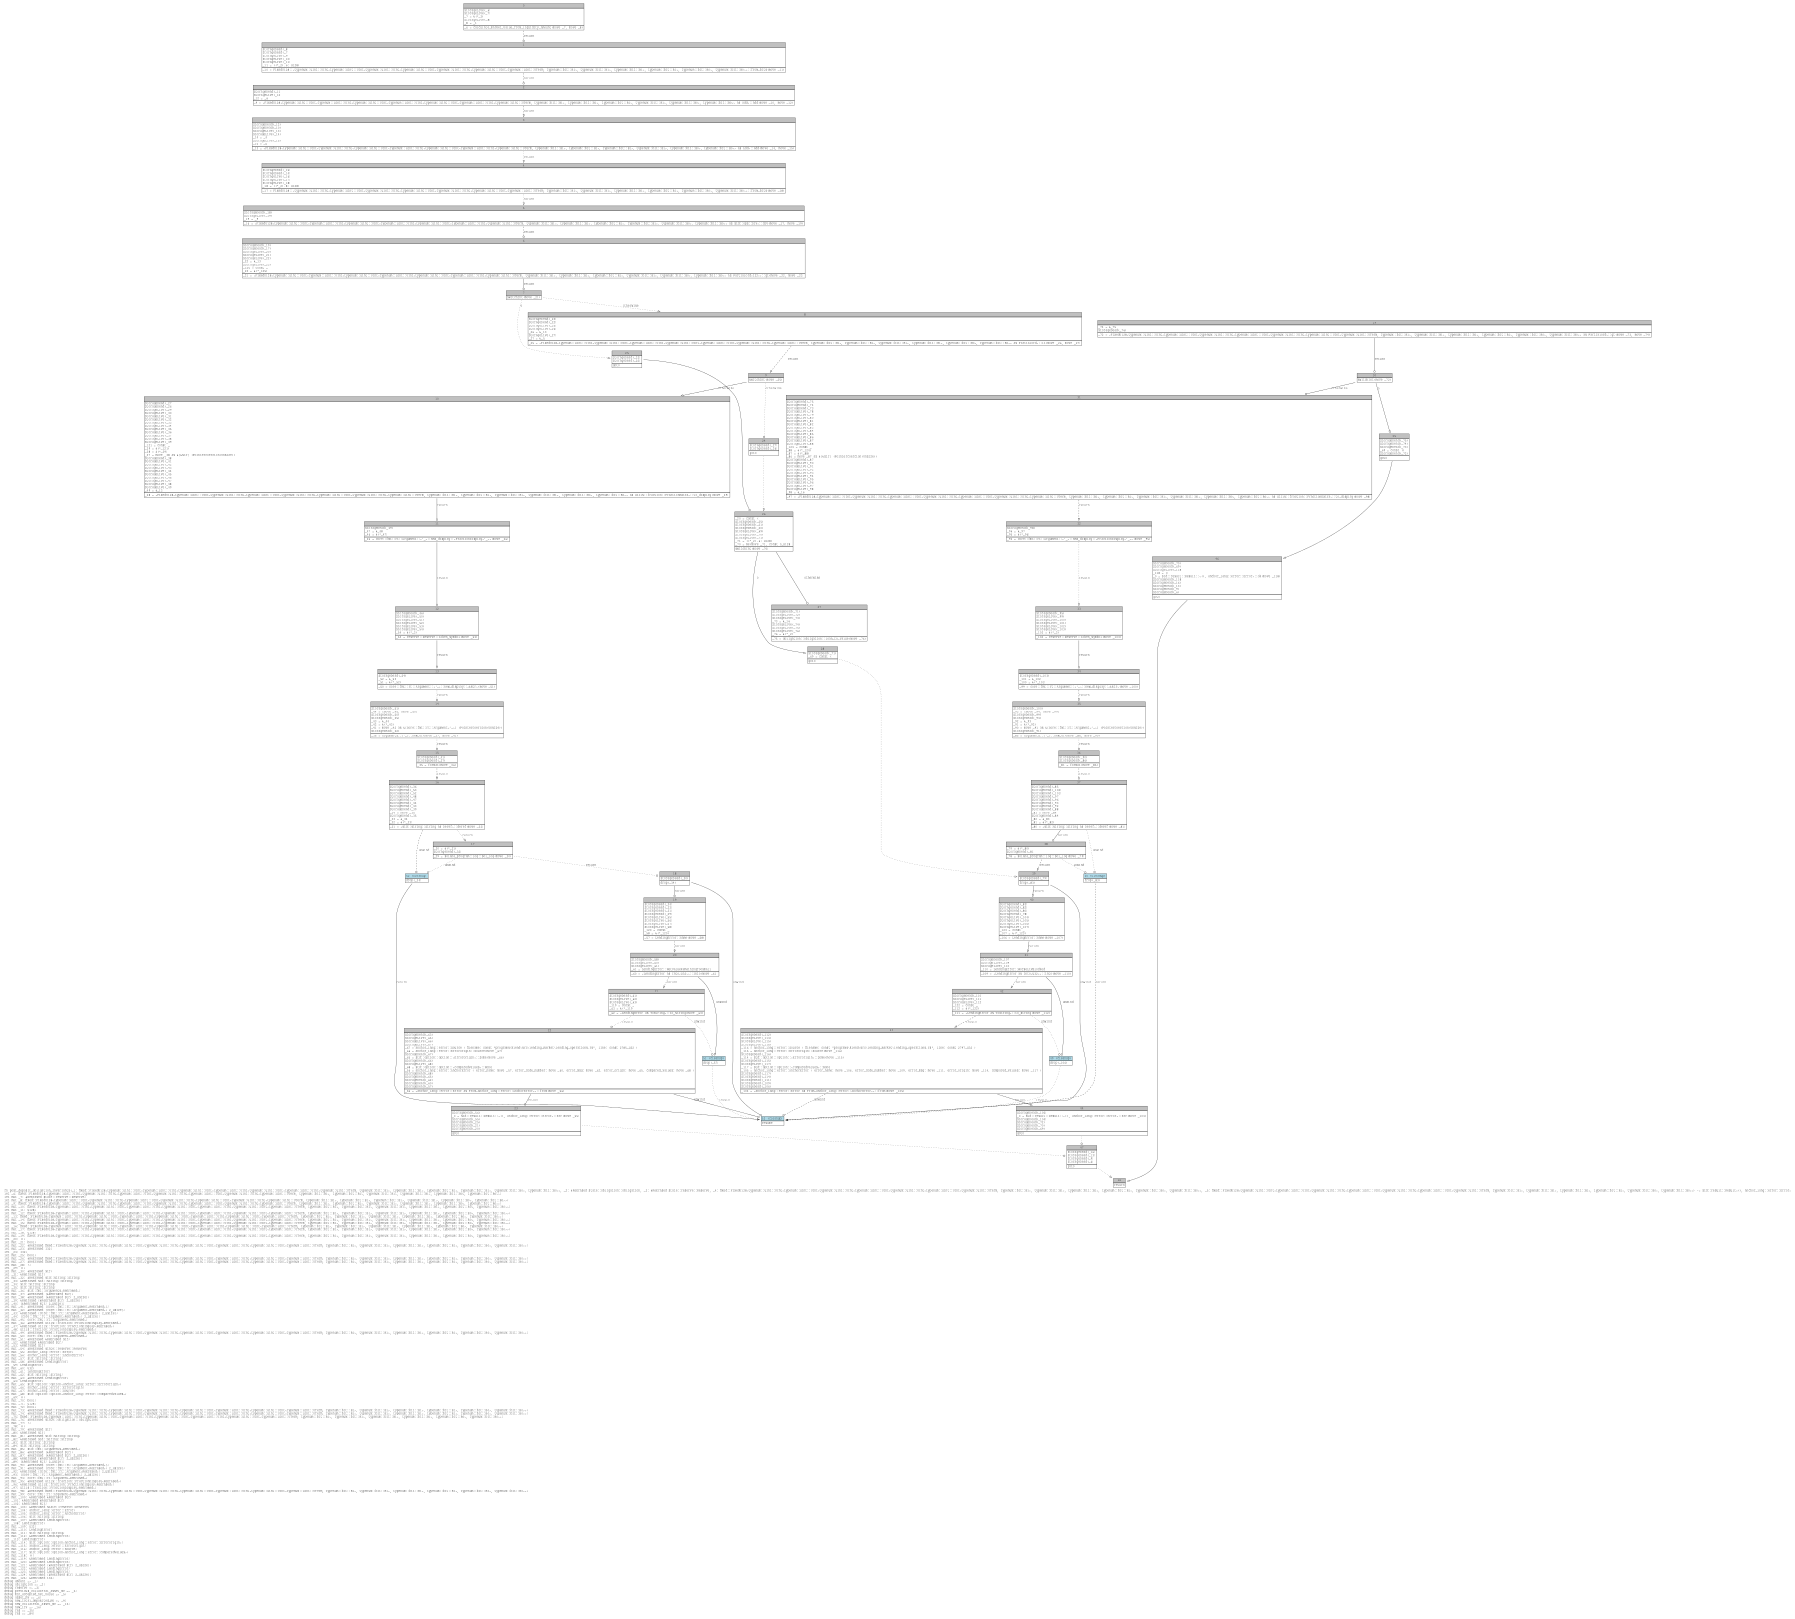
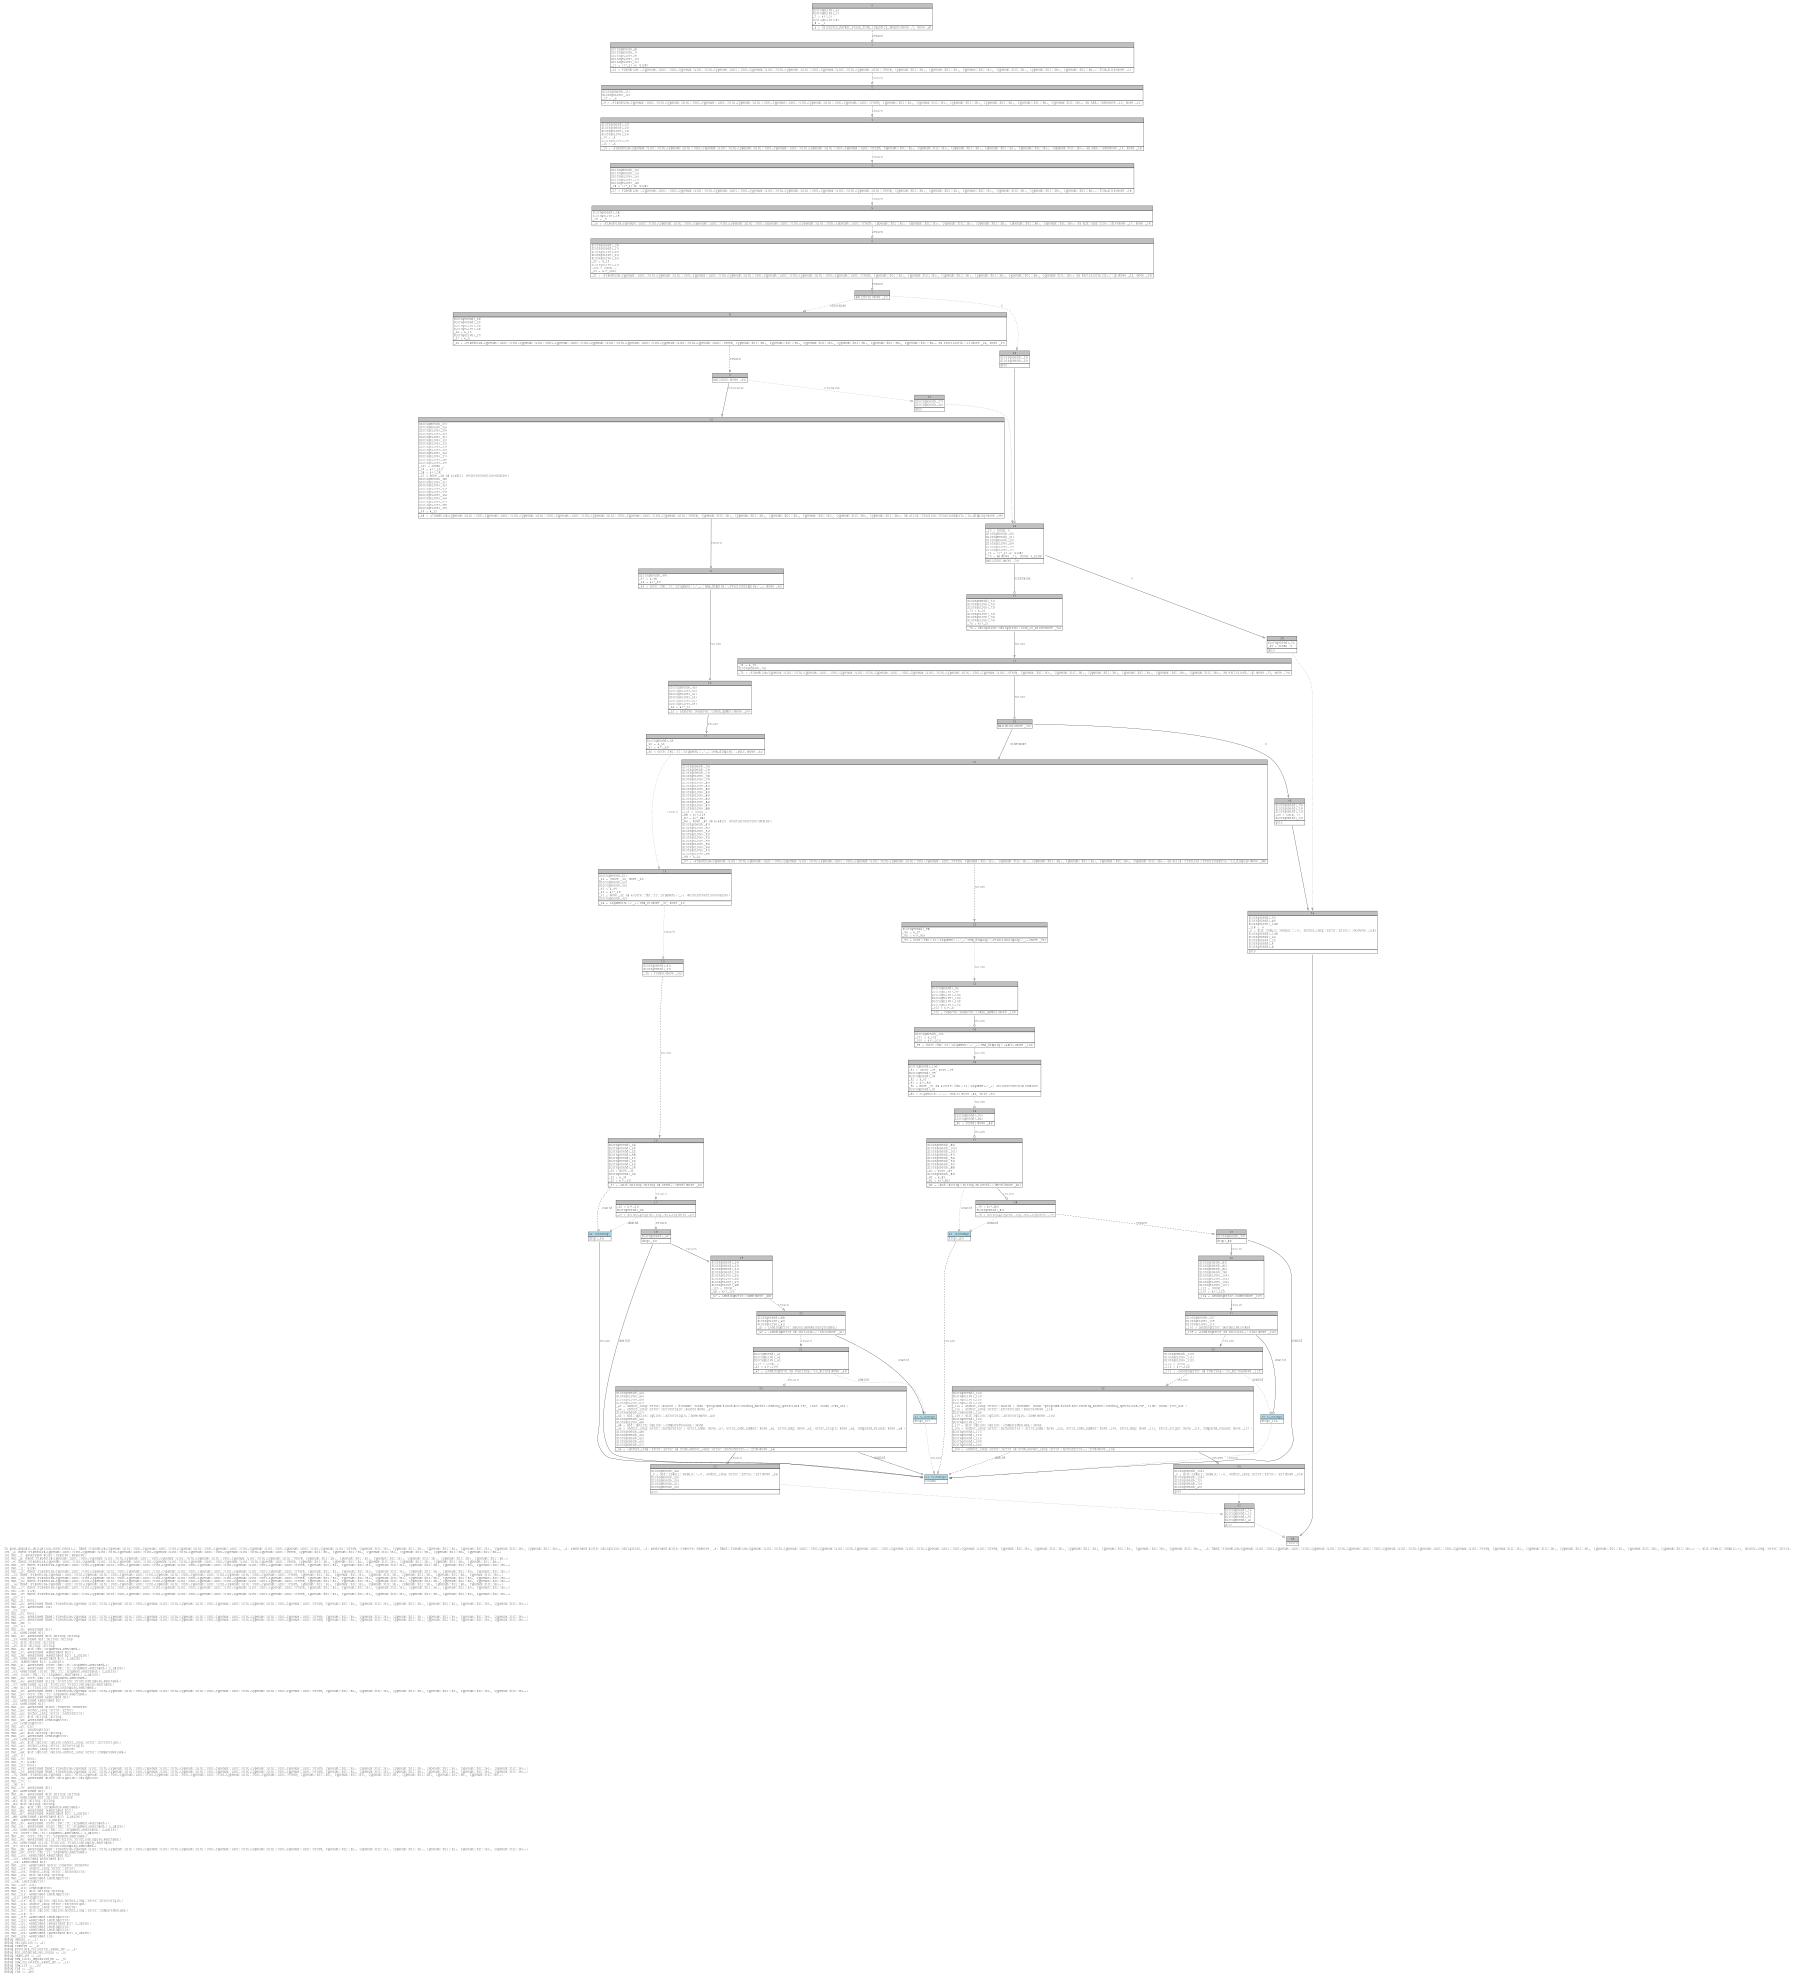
edge "27" -> "29": added, label "return"
edge "28" -> "39": now "28" -> "46"
